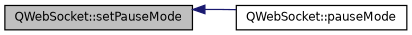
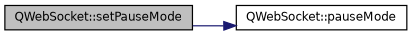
edge "QWebSocket::pauseMode" -> "QWebSocket::setPauseMode": reversed
